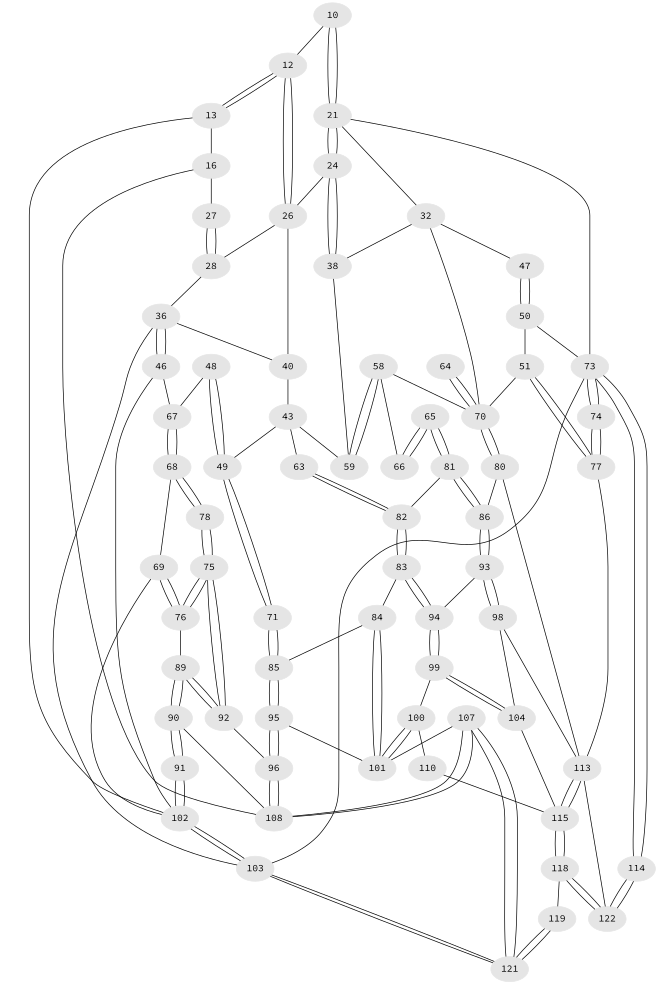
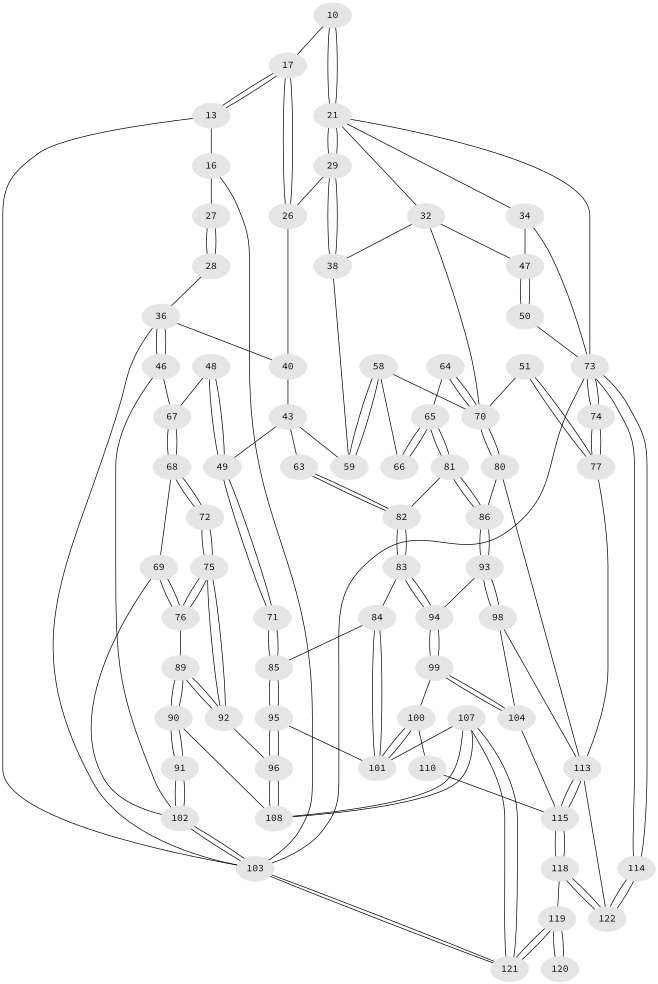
node "12": label "12" -> "17"
node "24": label "24" -> "29"
node "34": added
edge "26" -- "28": removed
edge "50" -- "51": removed
edge "64" -- "65": added
edge "13" -- "102": now "13" -- "103"
edge "16" -- "108": now "16" -- "103"
node "78": label "78" -> "72"
node "120": added
